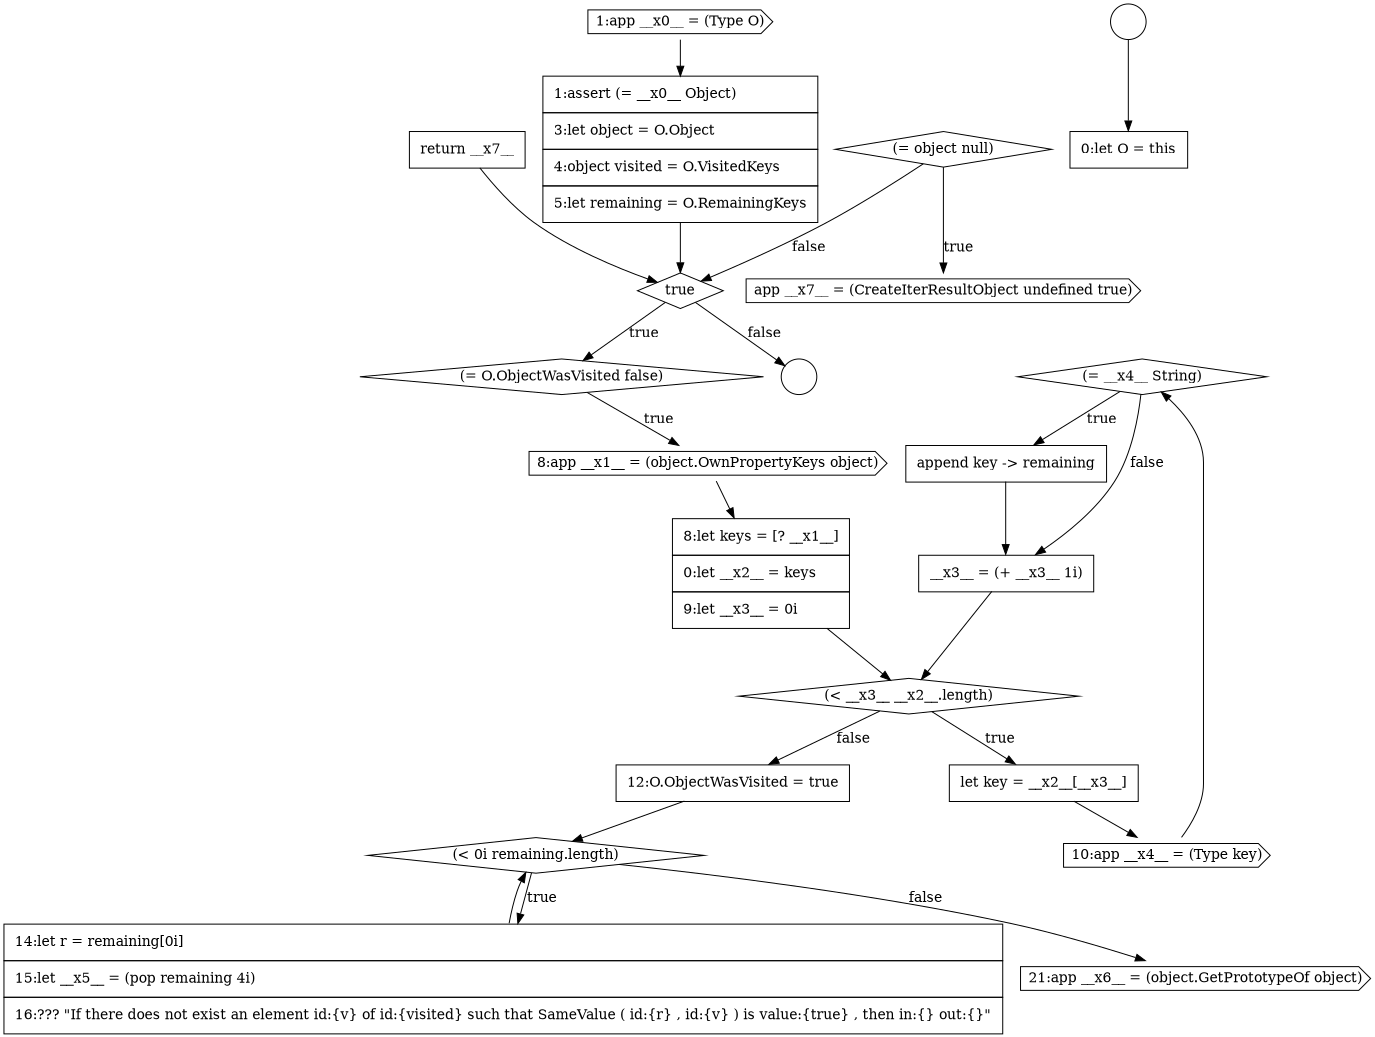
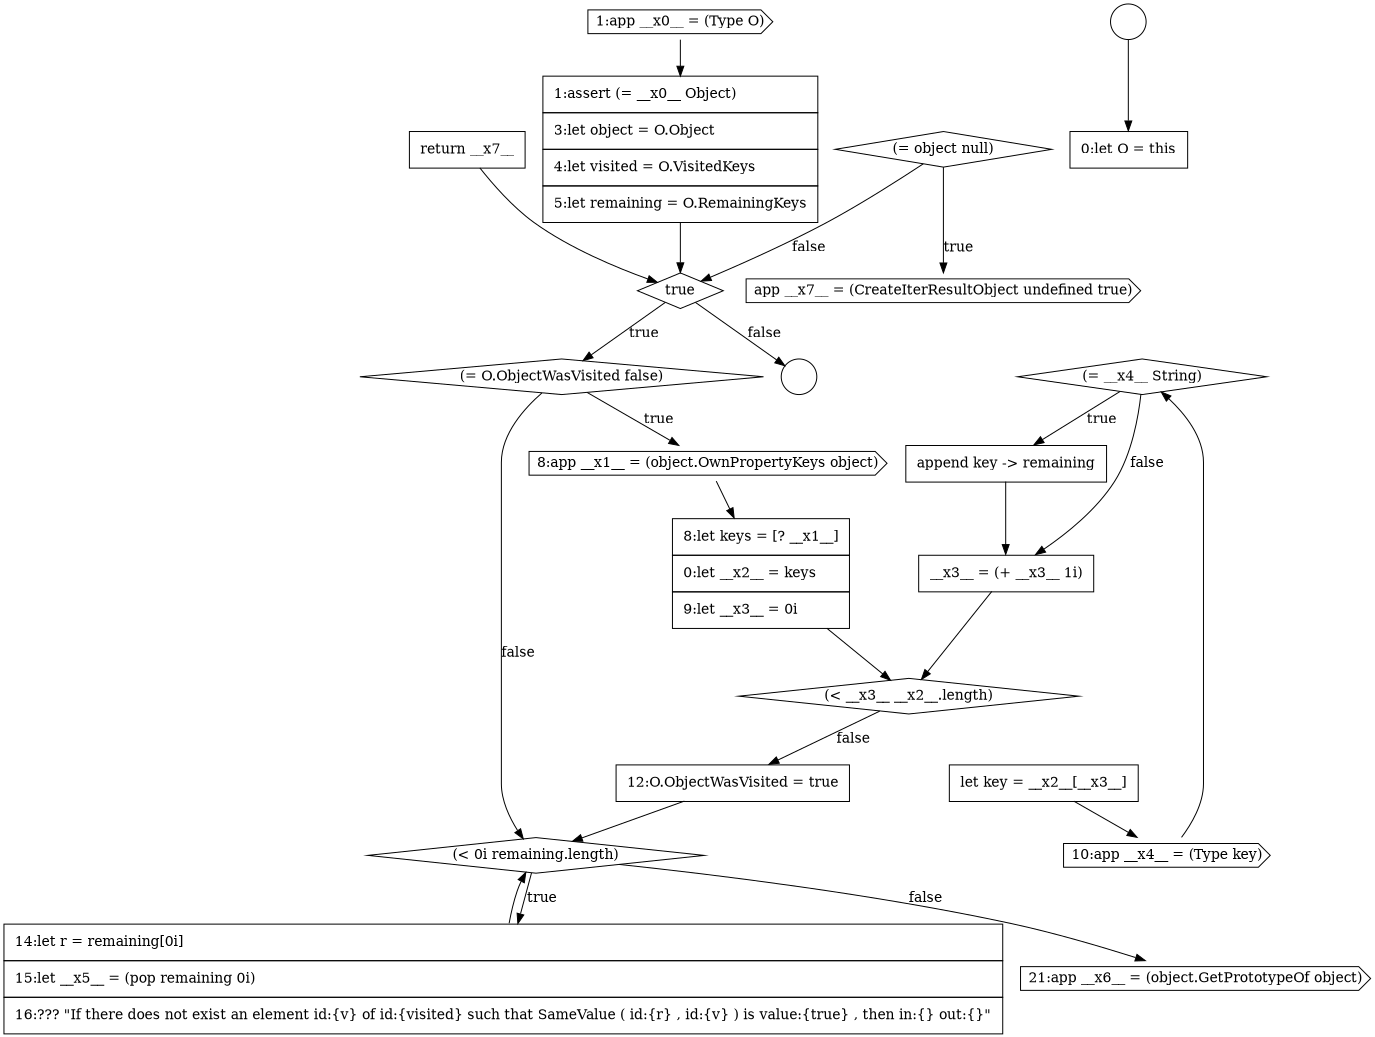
node "1:assert (= __x0__ Object)": text "4:object visited = O.VisitedKeys" -> "4:let visited = O.VisitedKeys"
edge "(= O.ObjectWasVisited false)" -> "(< 0i remaining.length)": added, label "false"
edge "(< __x3__ __x2__.length)" -> "let key = __x2__[__x3__]": removed, label "true"
node "14:let r = remaining[0i]": text "15:let __x5__ = (pop remaining 4i)" -> "15:let __x5__ = (pop remaining 0i)"
